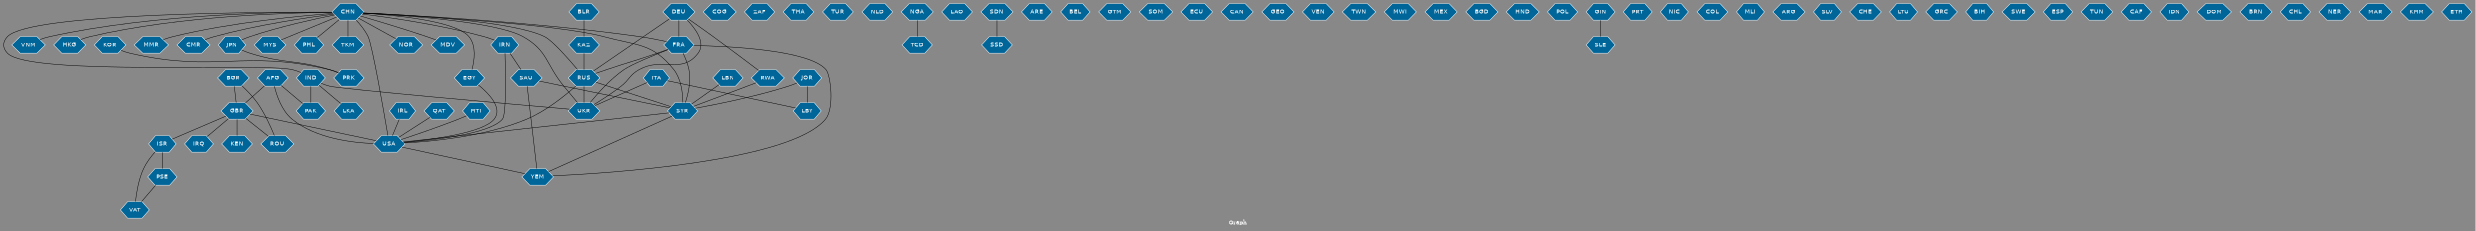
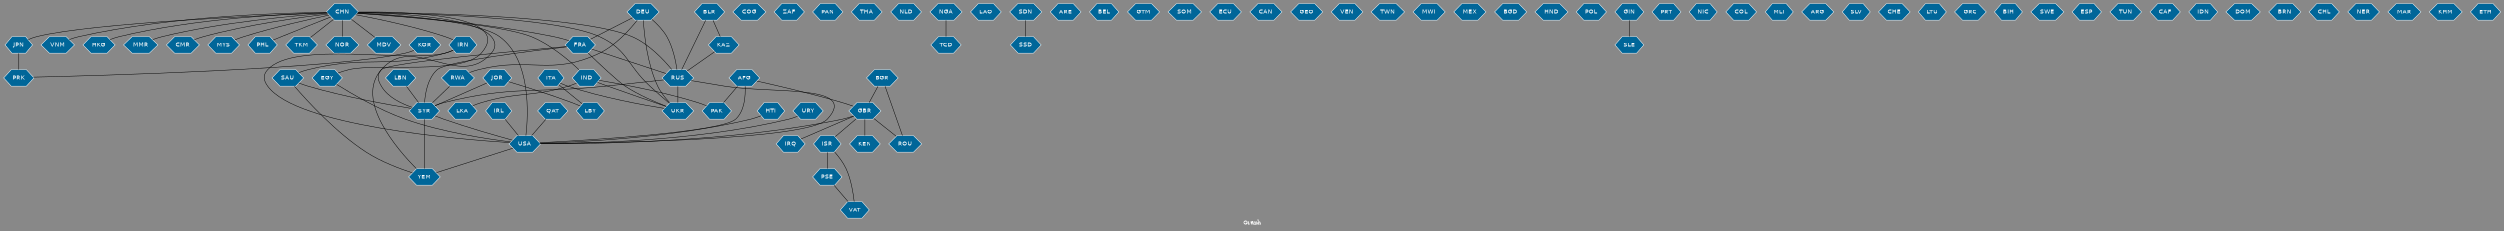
node "PAN": added
node "TUR": removed
edge "BLR" -- "RUS": added
node "URY": added
